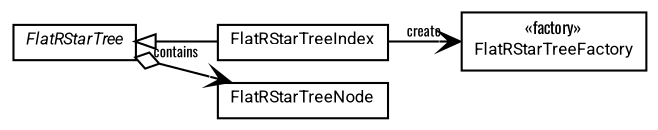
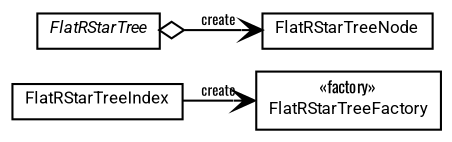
edge "FlatRStarTreeIndex" -> "FlatRStarTree": removed
edge "FlatRStarTree" -- "FlatRStarTreeNode": label "contains" -> "create"
